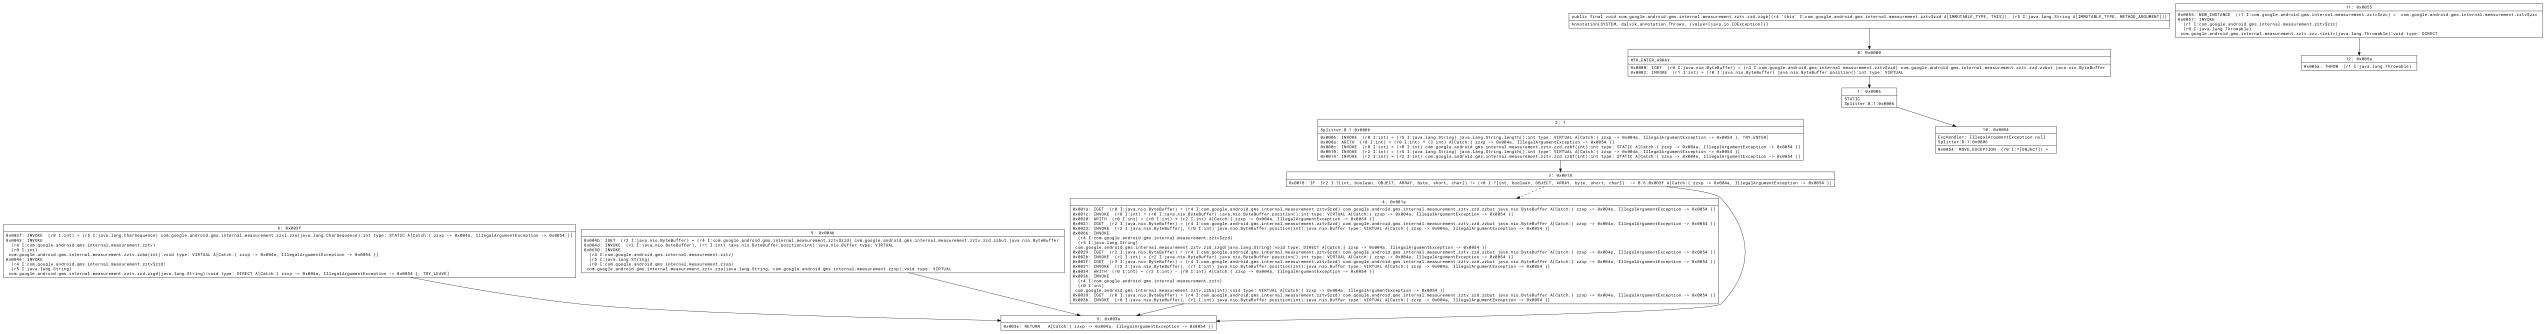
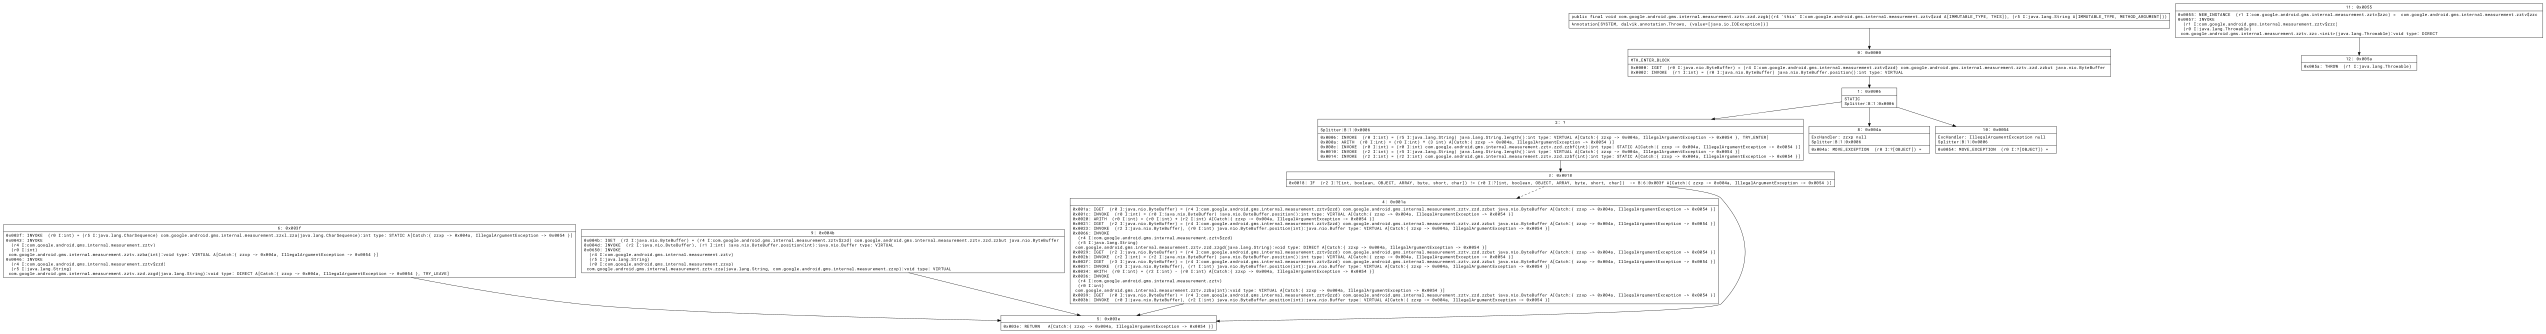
node "0: 0x0000": text "MTH_ENTER_ARRAY" -> "MTH_ENTER_BLOCK"
edge "1: 0x0006" -> "2: ?": added
node "8: 0x004a": added
